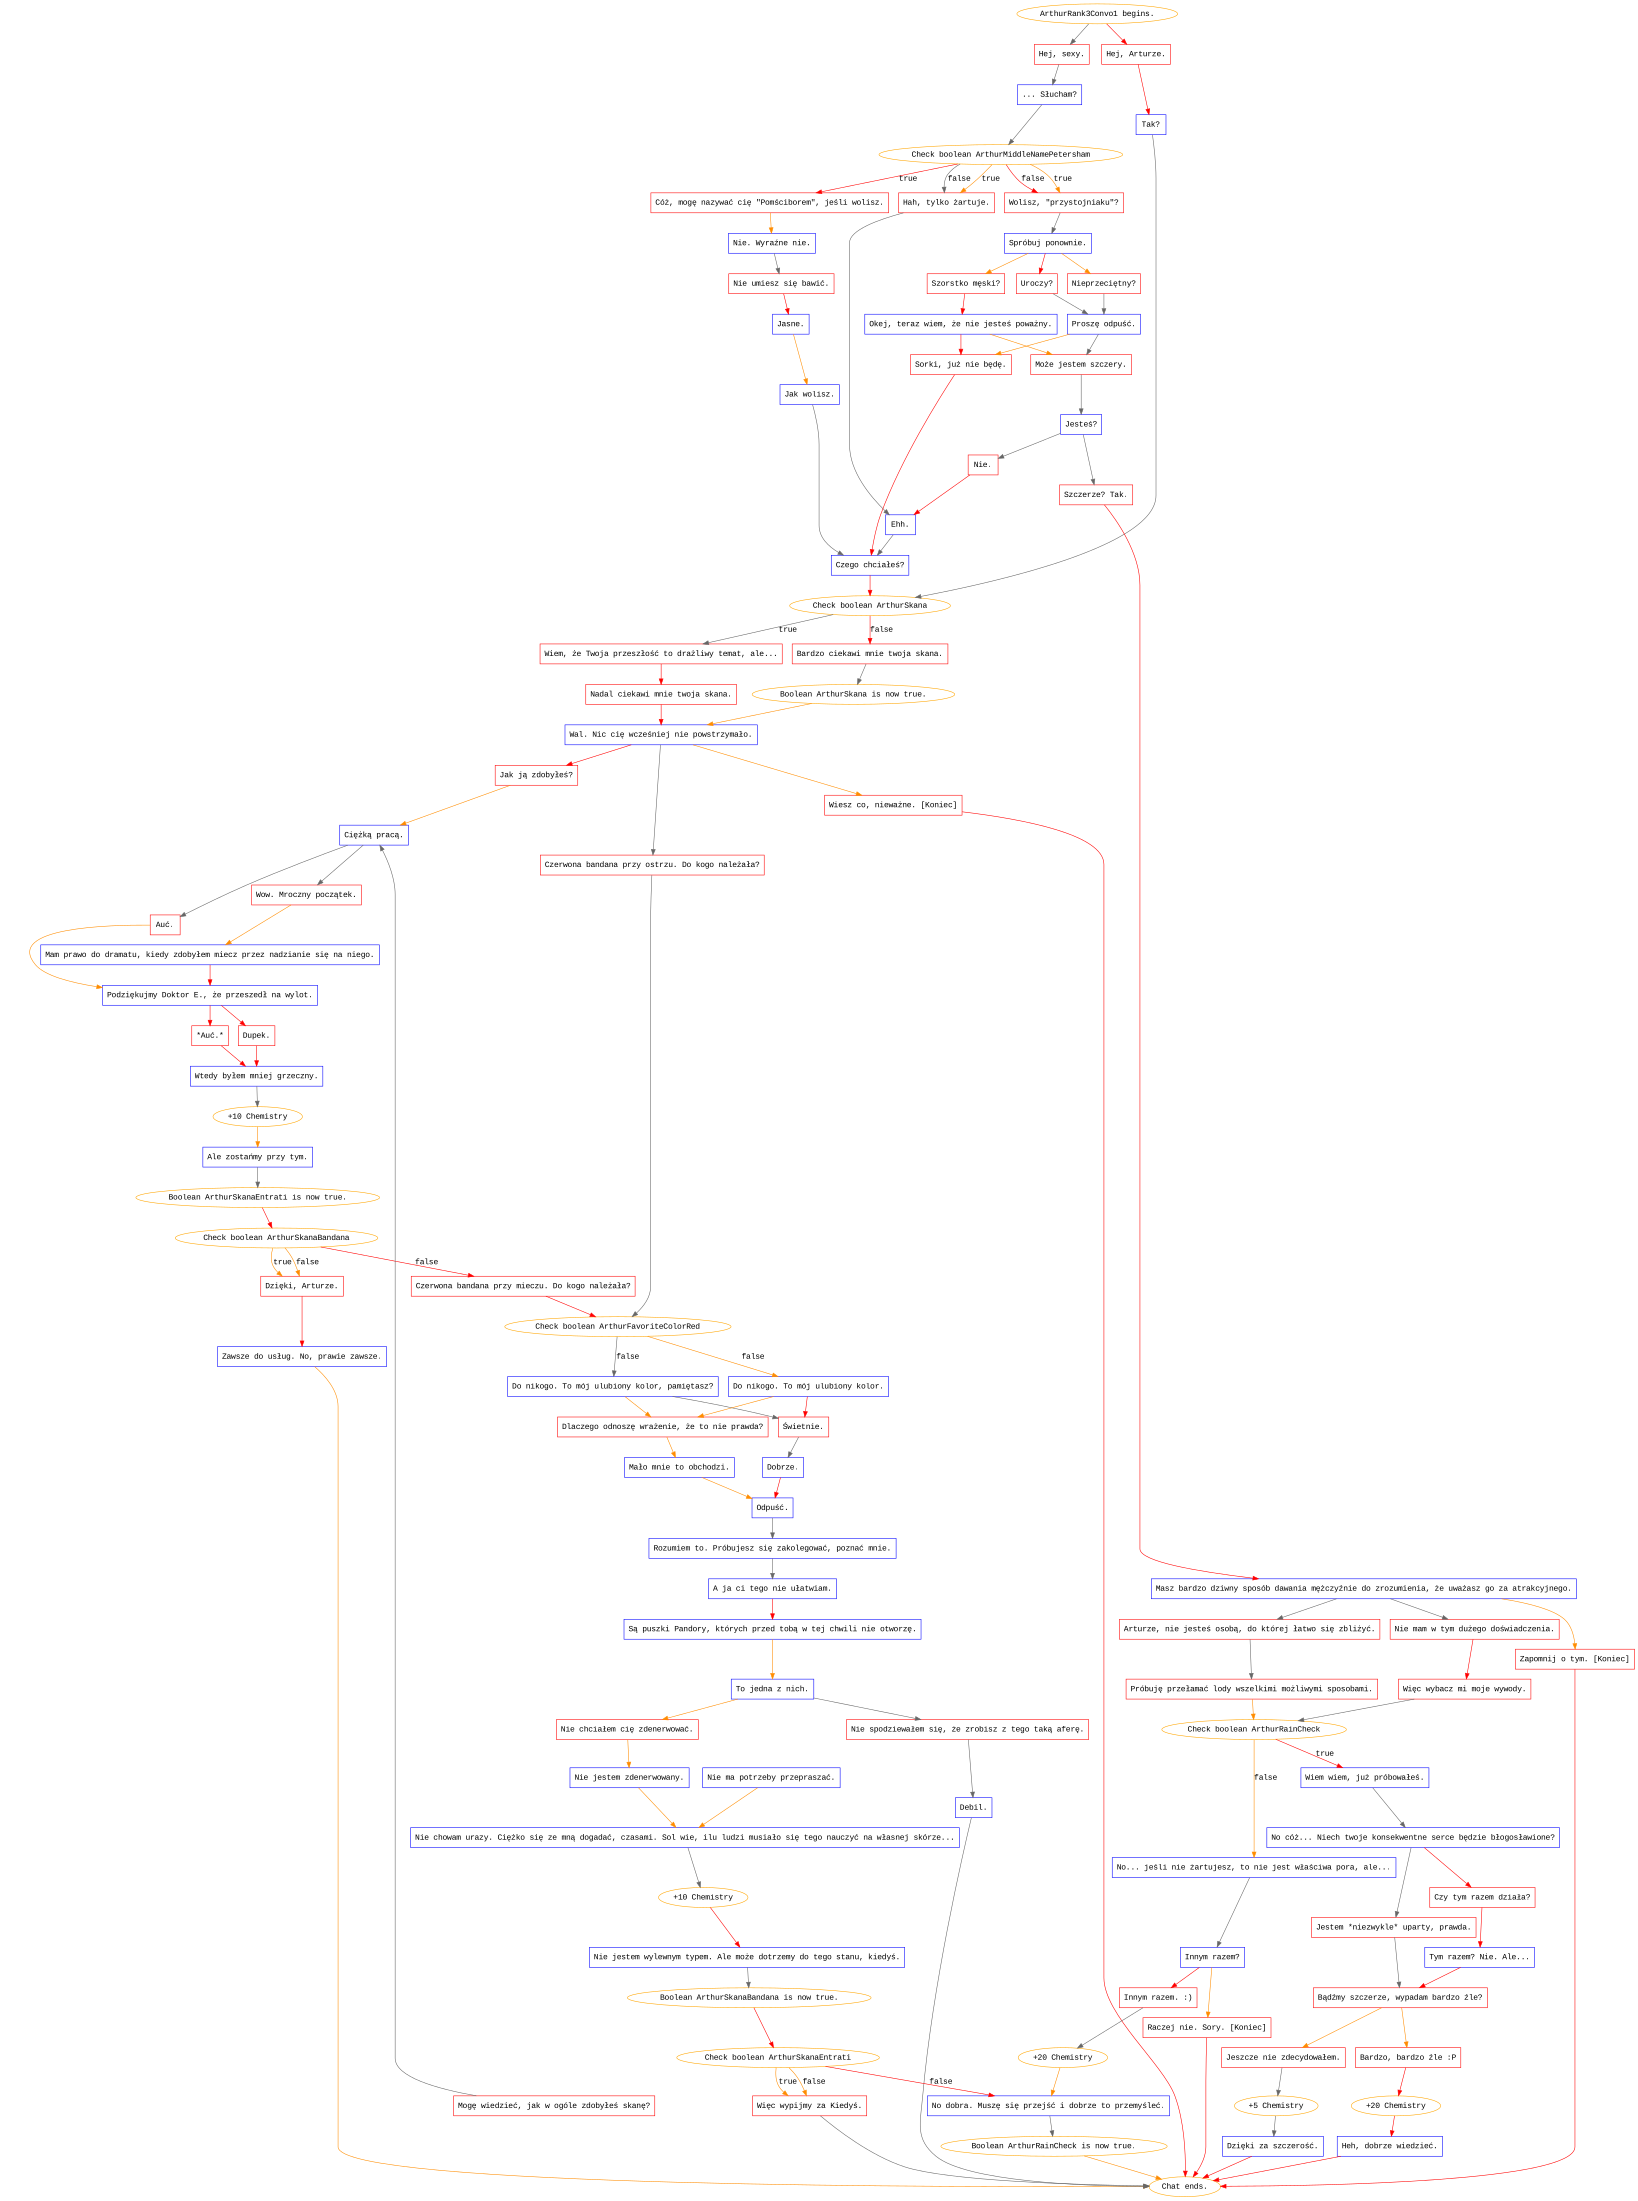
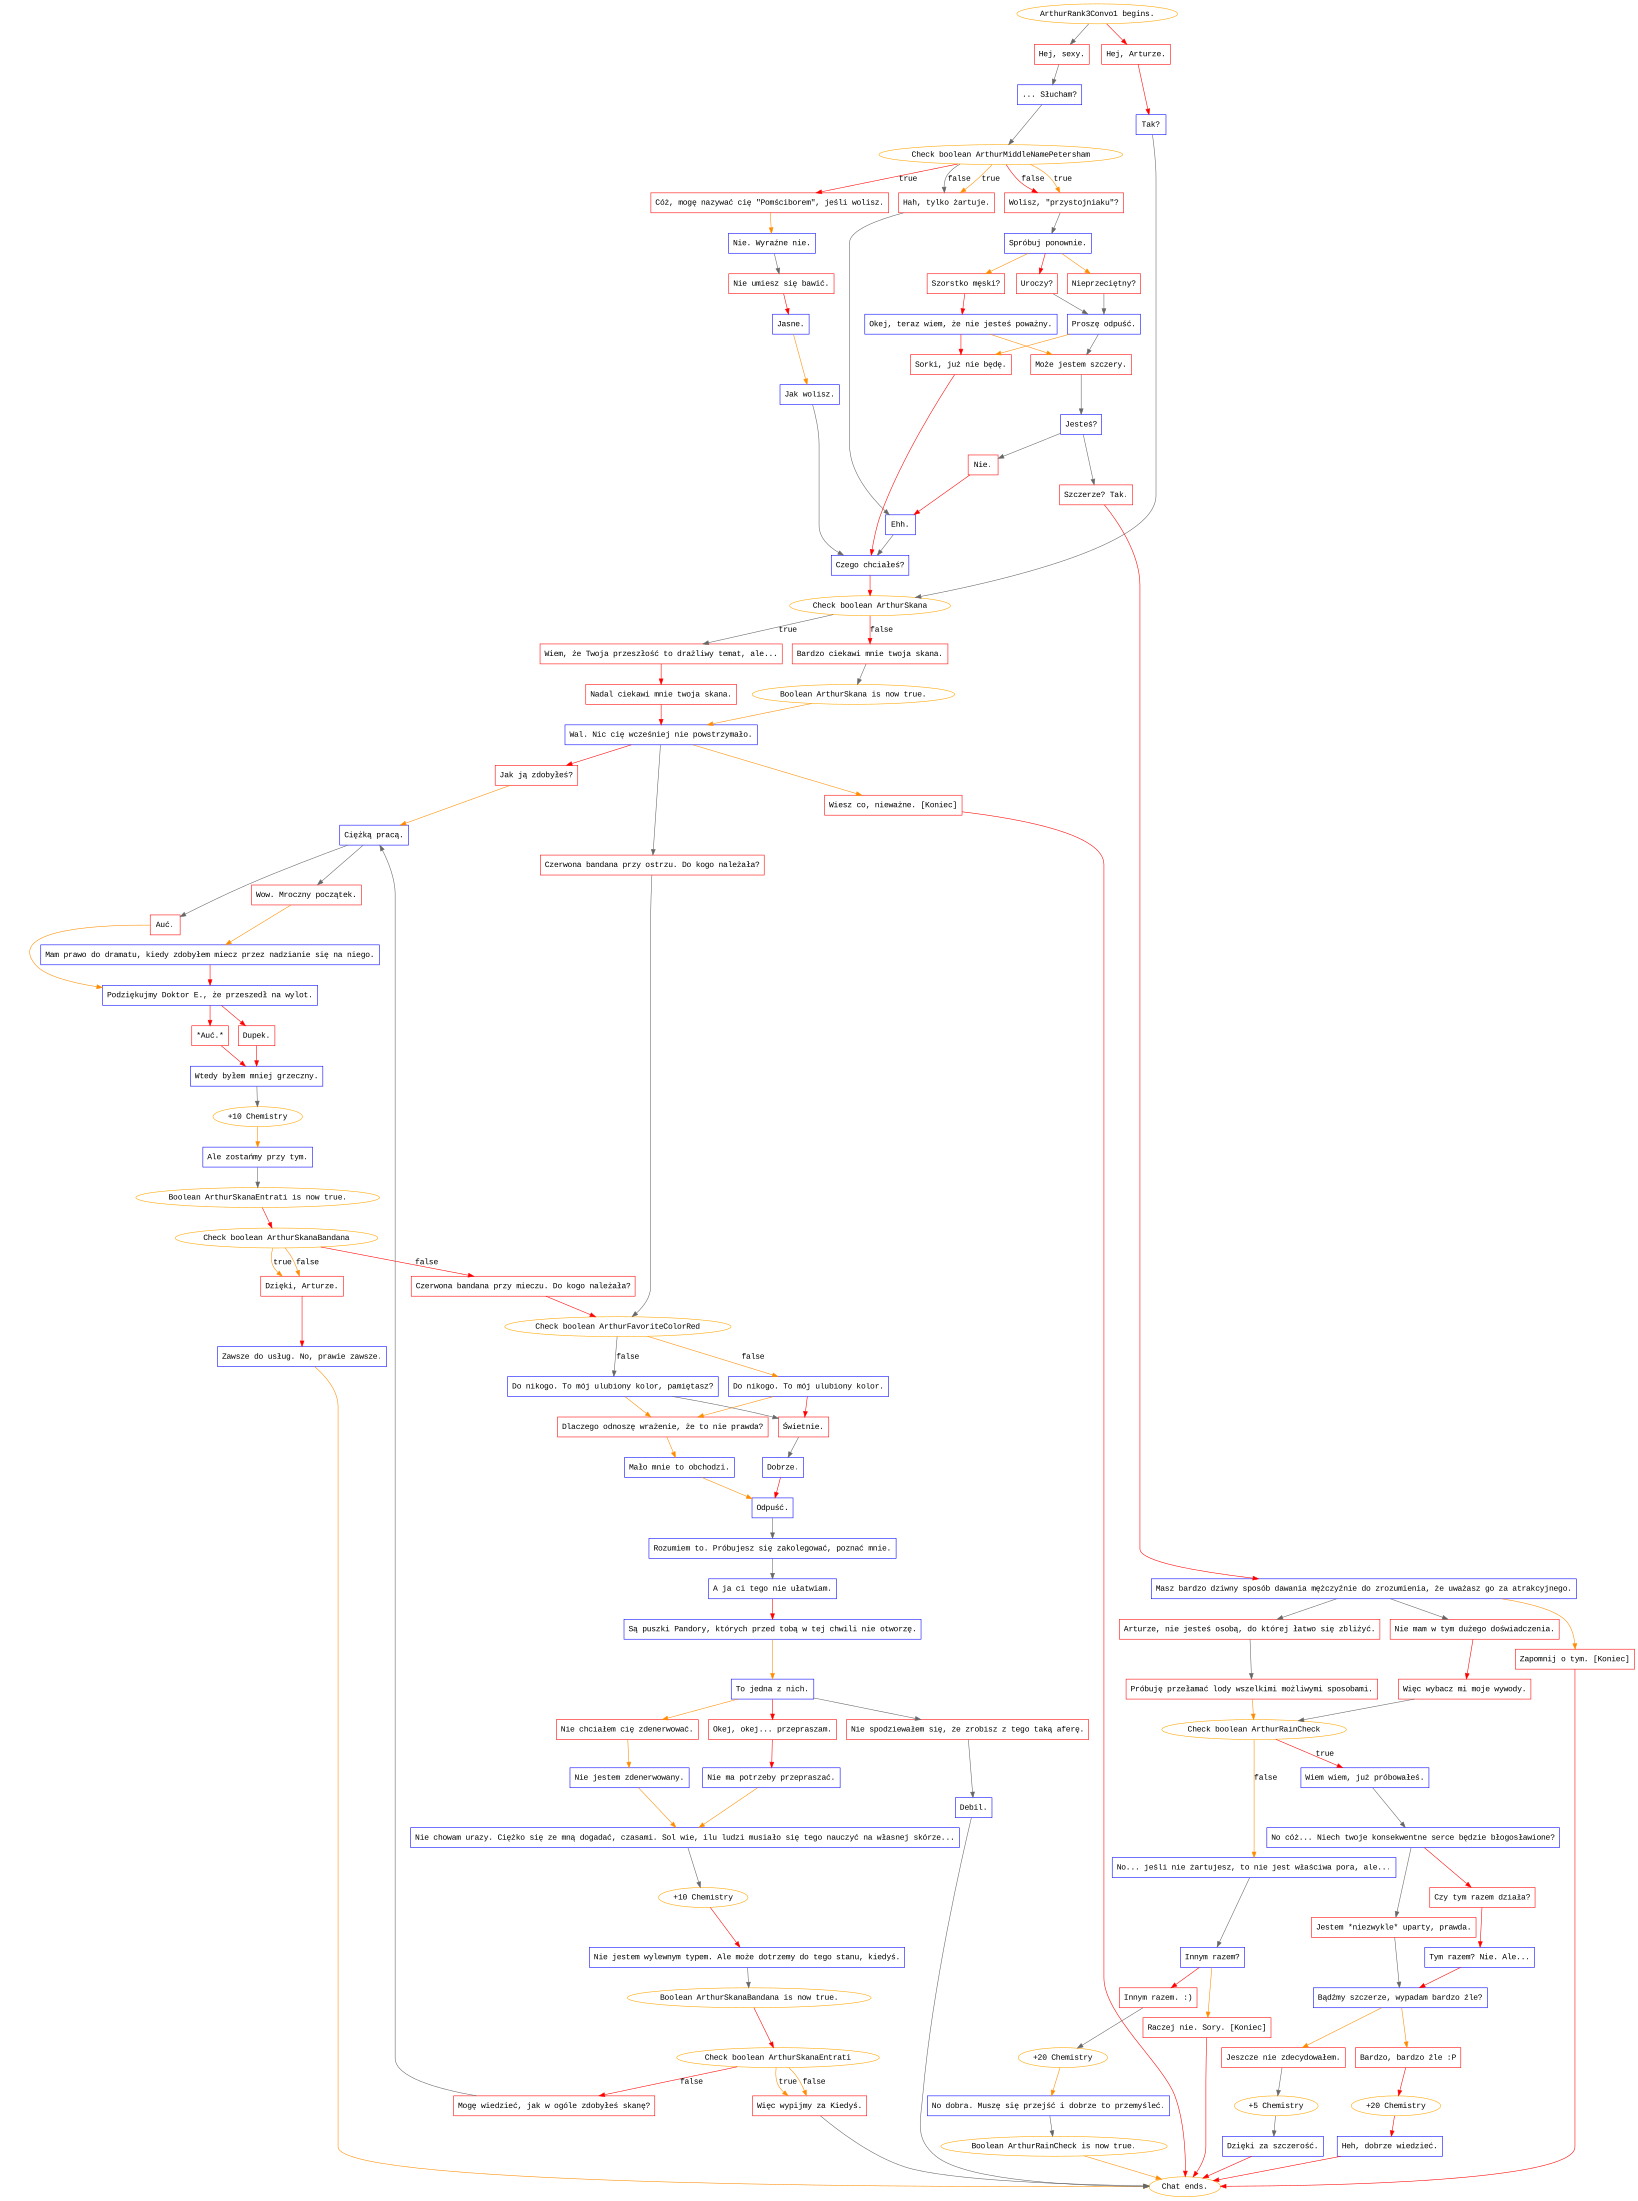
node "Okej, okej... przepraszam.": added
node "Bądźmy szczerze, wypadam bardzo źle?": color red -> blue
edge "Check boolean ArthurSkanaEntrati" -> "No dobra. Muszę się przejść i dobrze to przemyśleć.": now "Check boolean ArthurSkanaEntrati" -> "Mogę wiedzieć, jak w ogóle zdobyłeś skanę?"
